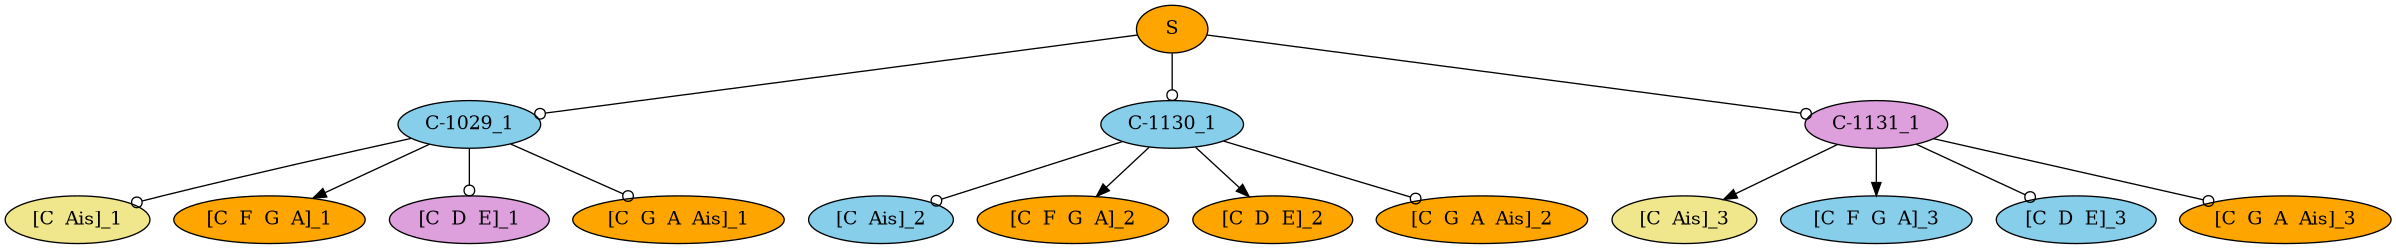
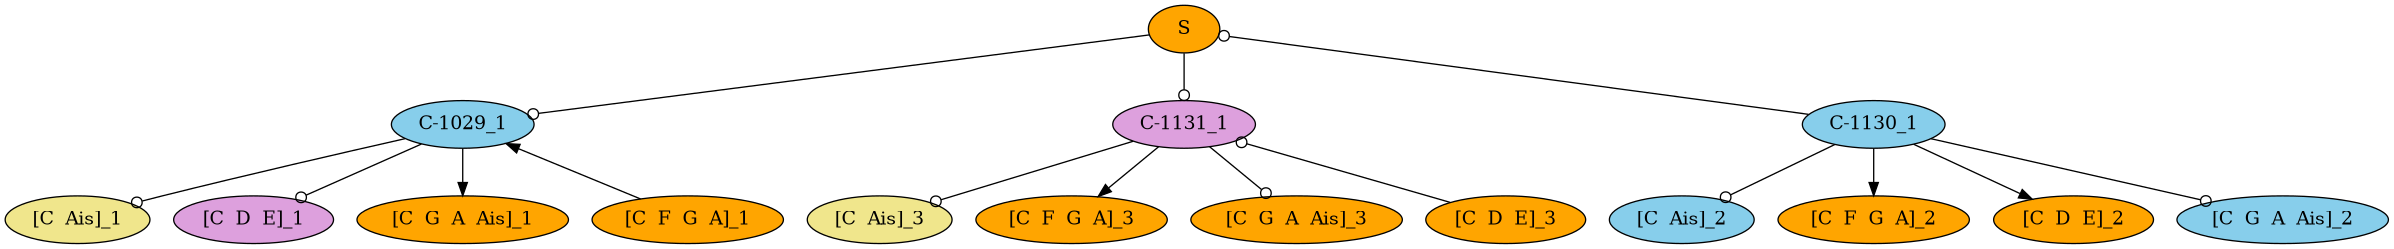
edge "S" -> "C-1130_1": reversed
edge "C-1029_1" -> "[C  F  G  A]_1": reversed
edge "C-1029_1" -> "[C  G  A  Ais]_1": arrowhead odot -> normal
edge "C-1131_1" -> "[C  Ais]_3": arrowhead normal -> odot
edge "C-1131_1" -> "[C  D  E]_3": reversed
node "[C  G  A  Ais]_2": fillcolor orange -> skyblue
node "[C  F  G  A]_3": fillcolor skyblue -> orange
node "[C  D  E]_3": fillcolor skyblue -> orange
